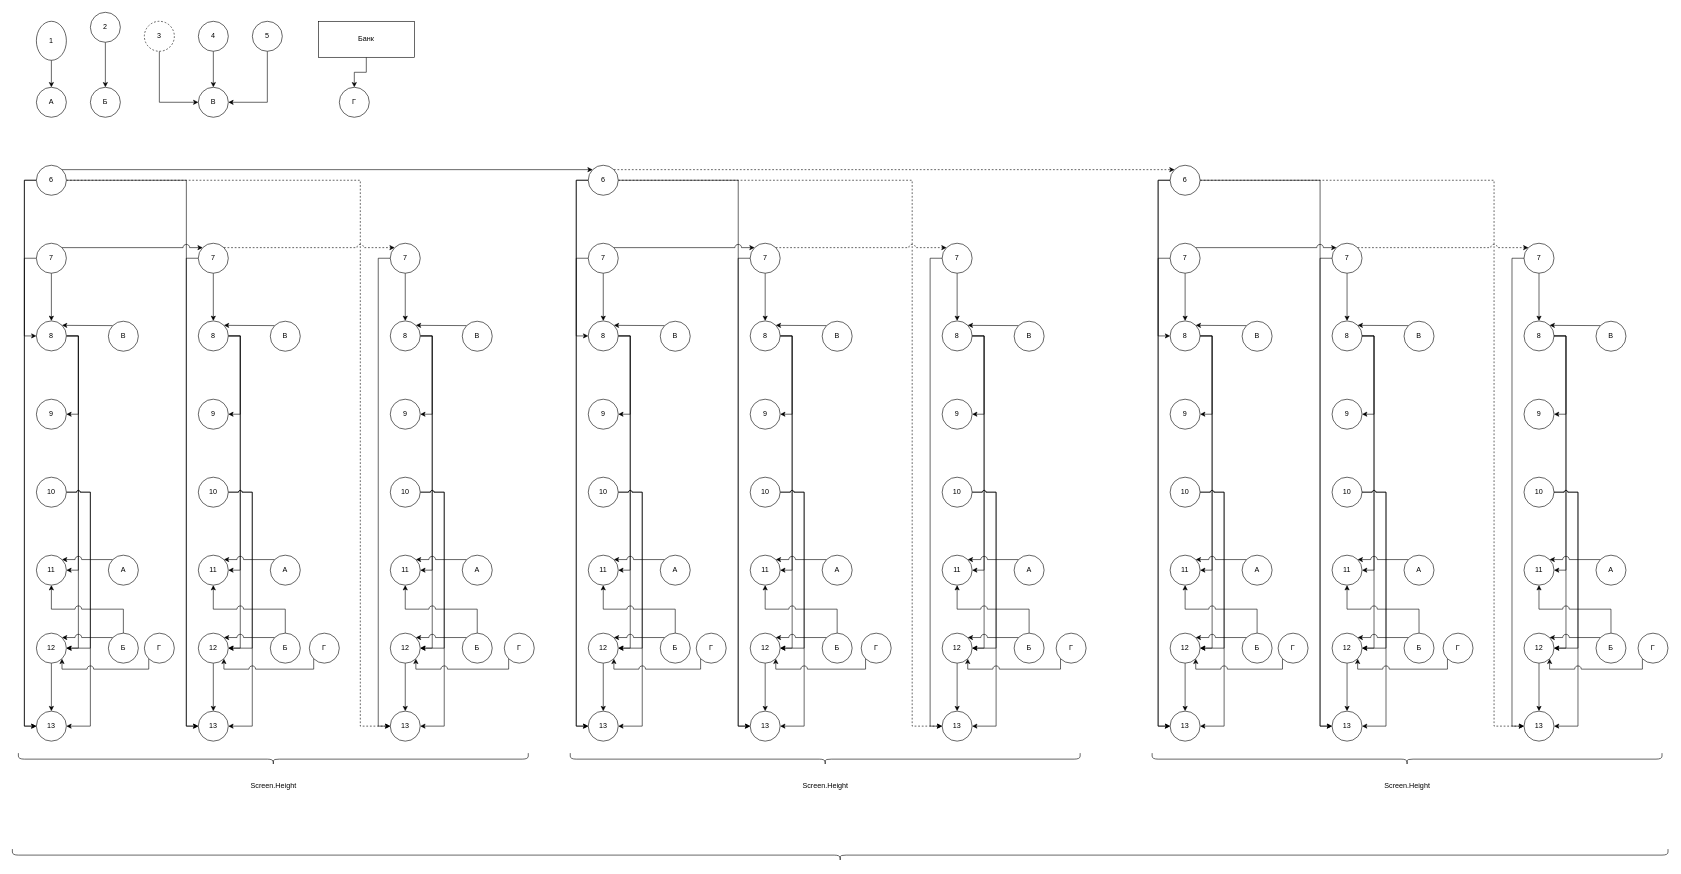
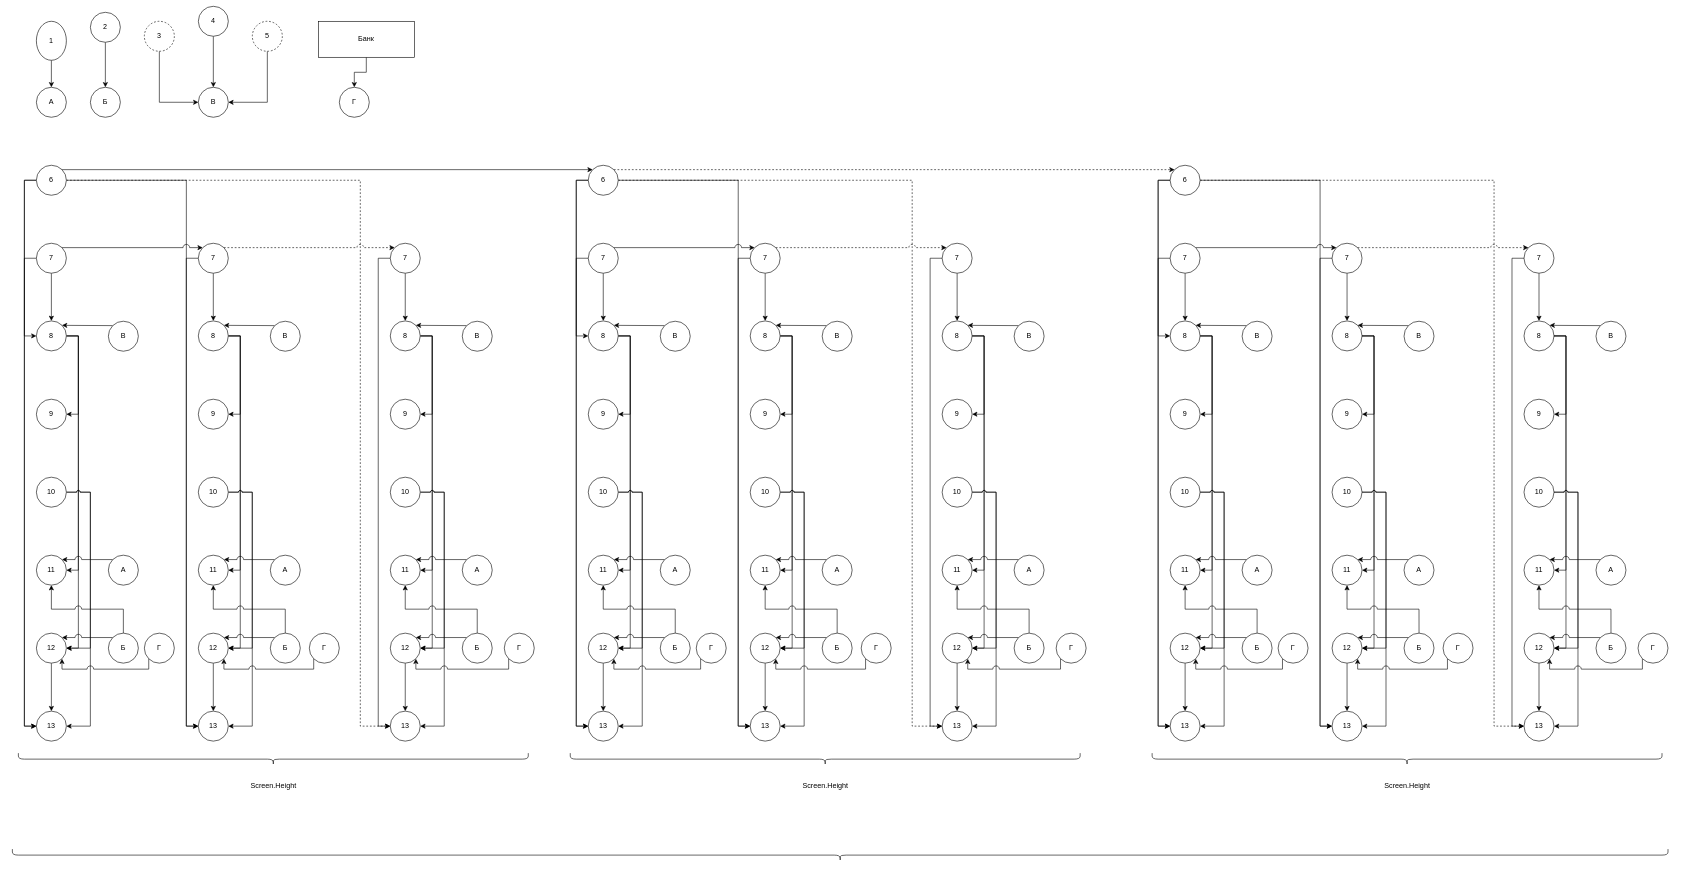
node "4": moved (213, 36) -> (213, 21)
node "5": style solid -> dashed
